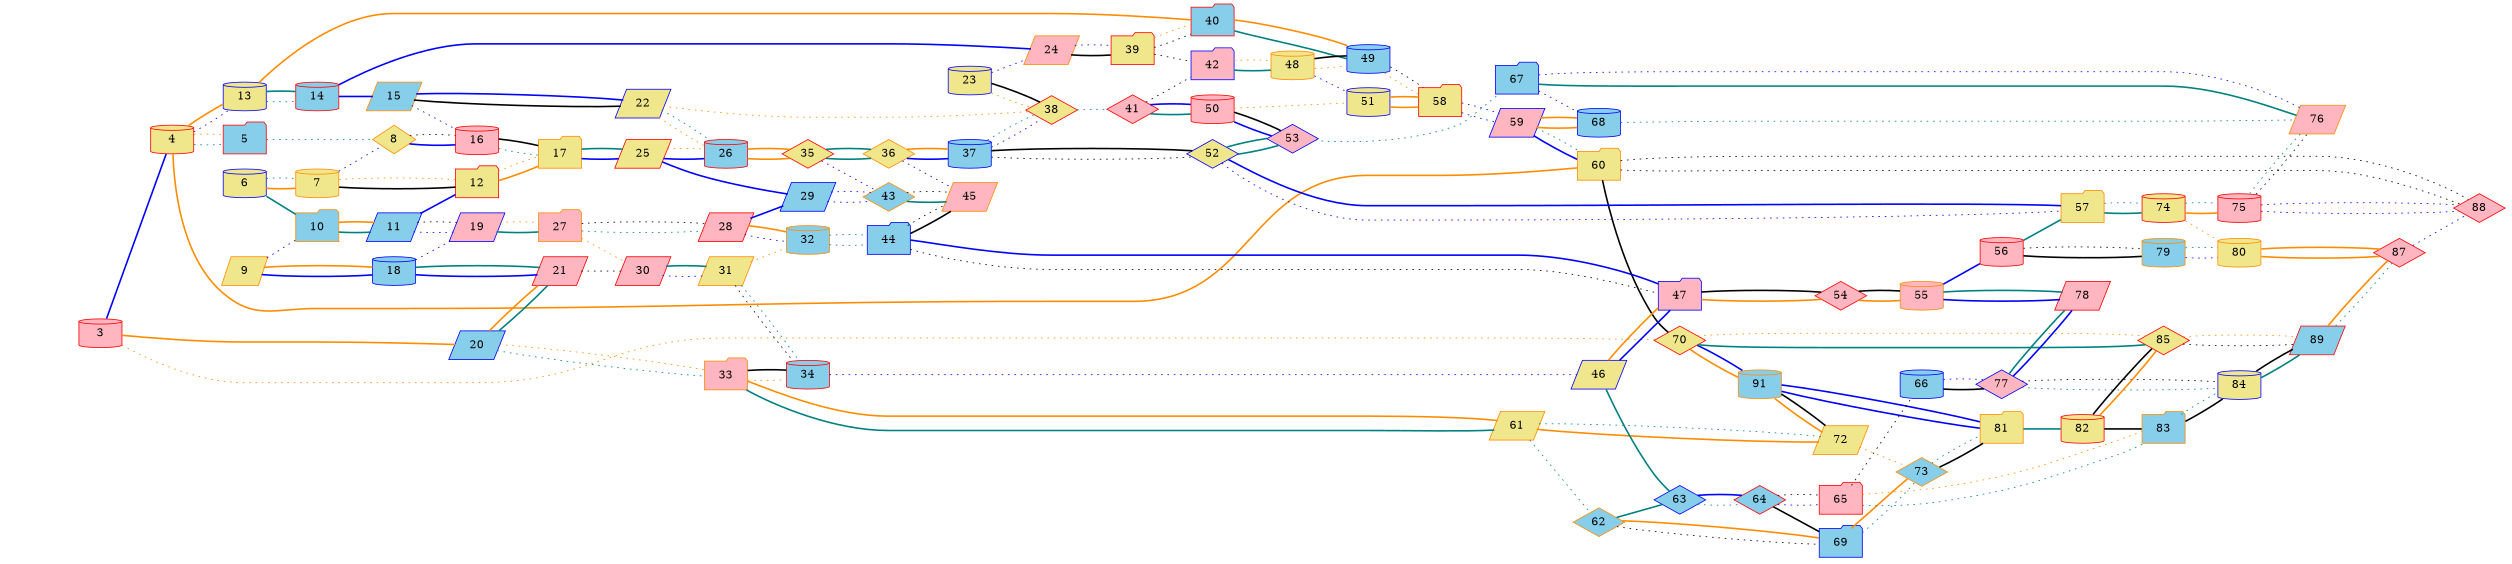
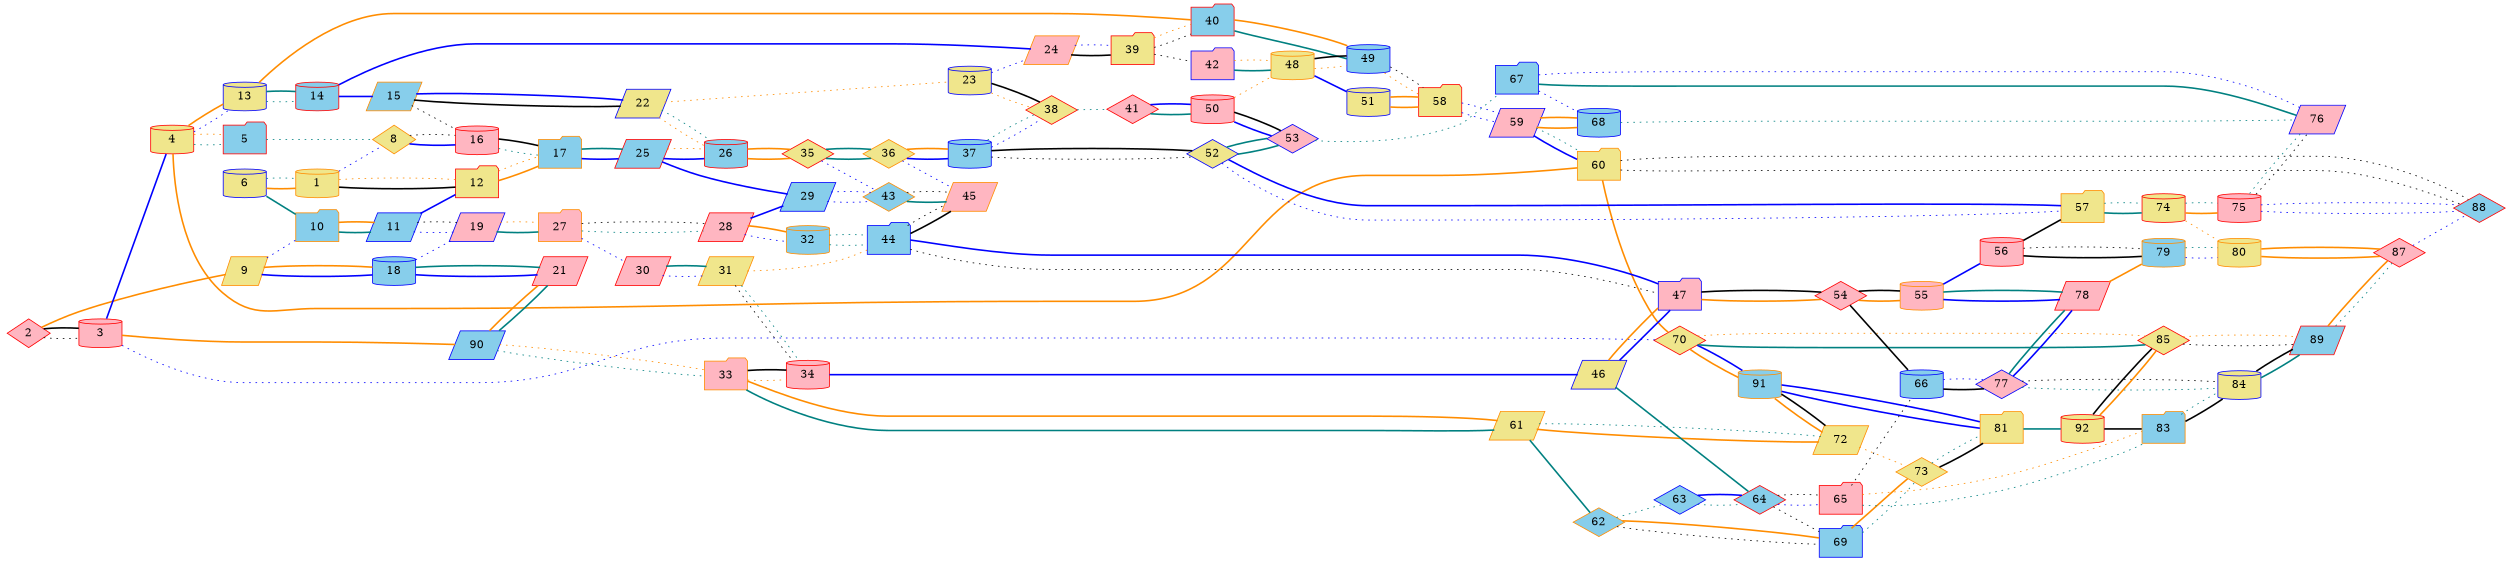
edge "48" -- "51": style dotted -> bold
edge "42" -- "41": removed
edge "51" -- "50": now "48" -- "50"
edge "15" -- "16": color blue -> black
edge "22" -- "38": now "22" -- "23"
node "76": color darkorange -> blue
node "17": fillcolor khaki -> skyblue
node "25": fillcolor khaki -> skyblue
node "7": label "7" -> "1"
node "88": fillcolor lightpink -> skyblue
edge "57" -- "56": color teal -> black
edge "27" -- "30": color darkorange -> blue
edge "32" -- "31": now "44" -- "31"
edge "60" -- "70": color black -> darkorange
edge "21" -- "30": removed
edge "79" -- "78": added
node "2": added
edge "3" -- "70": color darkorange -> blue
edge "54" -- "66": added
node "20": label "20" -> "90"
node "34": fillcolor skyblue -> lightpink
edge "34" -- "46": style dotted -> bold
node "82": label "82" -> "92"
edge "46" -- "63": now "46" -- "64"
node "73": fillcolor skyblue -> khaki
edge "61" -- "62": style dotted -> bold
edge "63" -- "62": style bold -> dotted
edge "64" -- "69": style bold -> dotted
